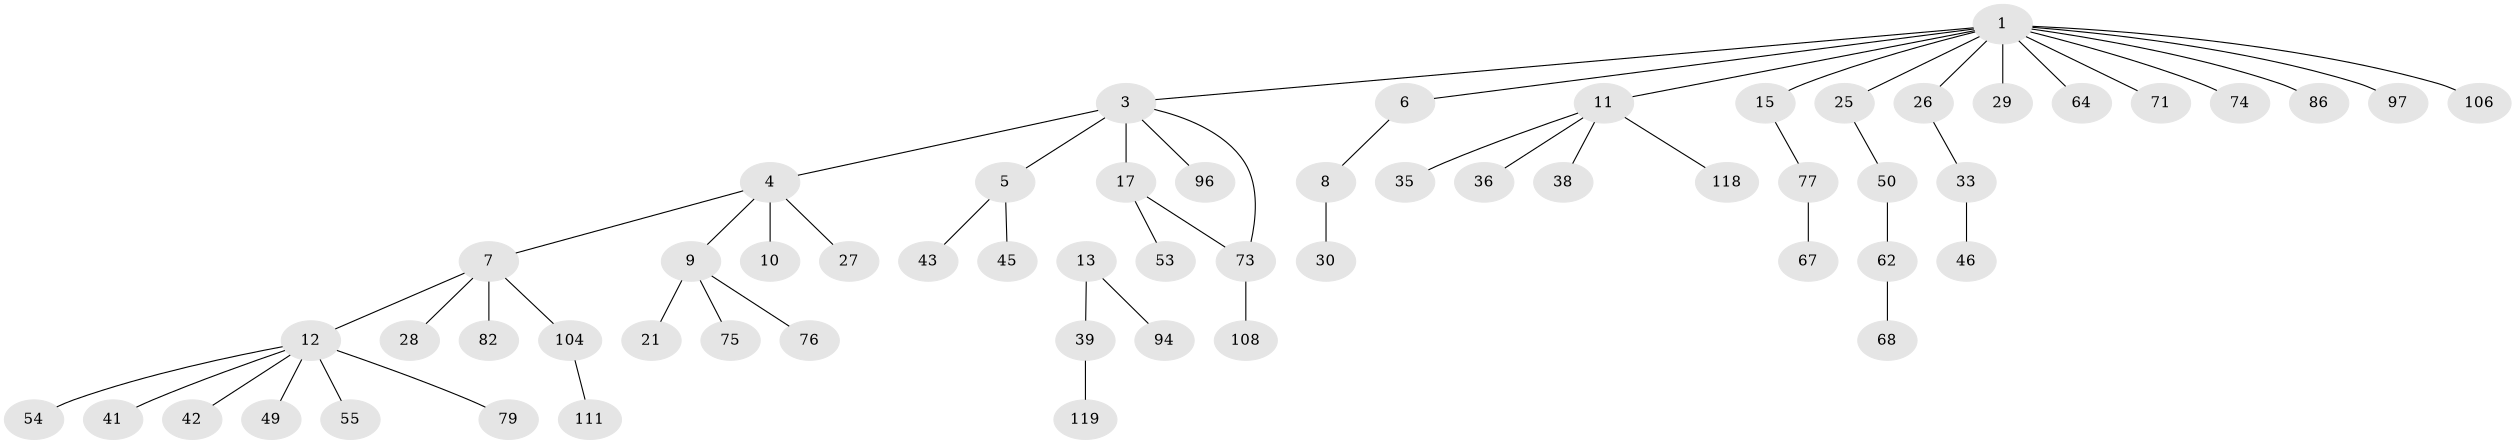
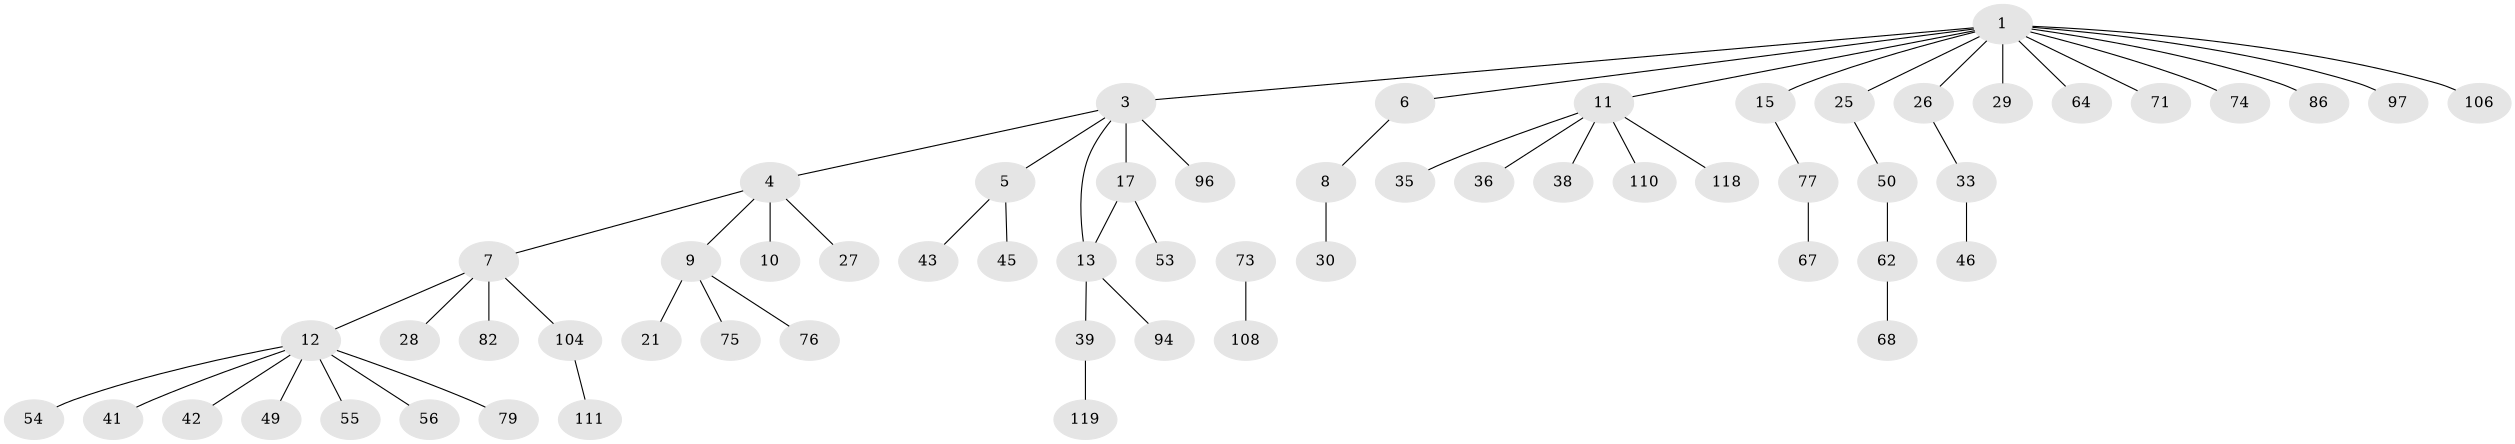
edge "3" -- "73": now "3" -- "13"
node "110": added
edge "17" -- "73": now "17" -- "13"
node "56": added
